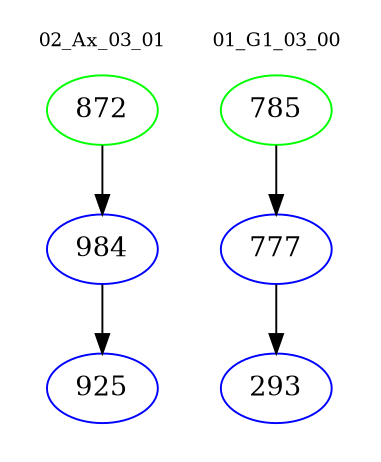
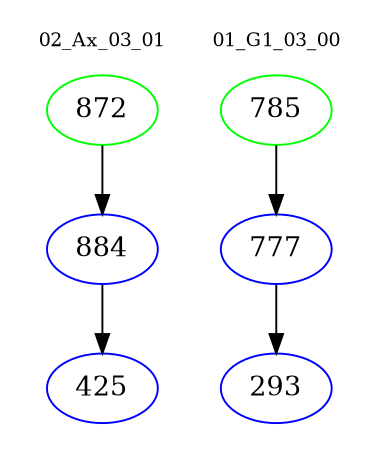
node "984": label "984" -> "884"
node "925": label "925" -> "425"
